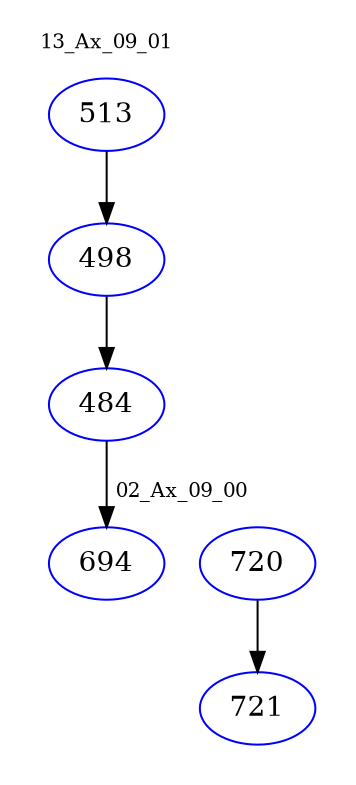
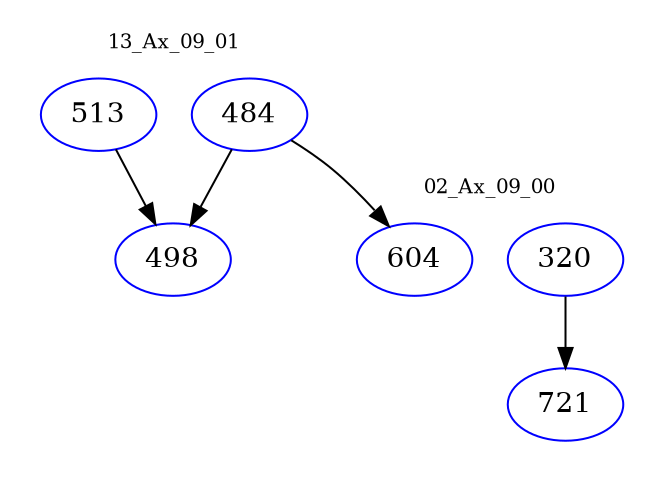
edge "498" -> "484": reversed
node "694": label "694" -> "604"
node "720": label "720" -> "320"
